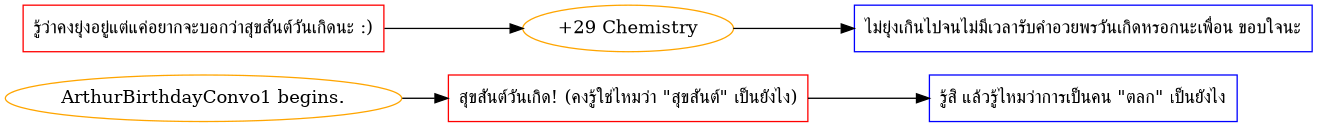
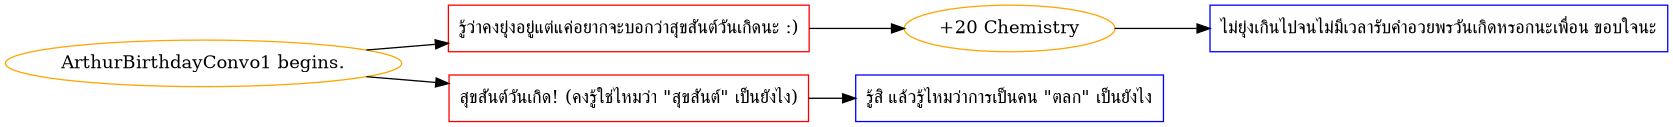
node "+29 Chemistry": label "+29 Chemistry" -> "+20 Chemistry"
edge "ArthurBirthdayConvo1 begins." -> "รู้ว่าคงยุ่งอยู่แต่แค่อยากจะบอกว่าสุขสันต์วันเกิดนะ :)": added
